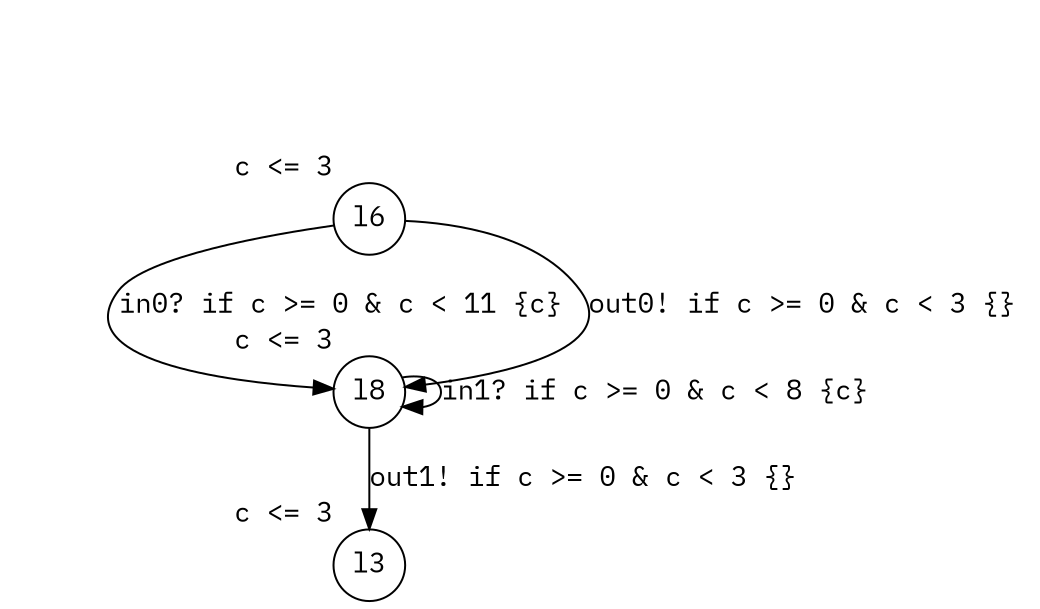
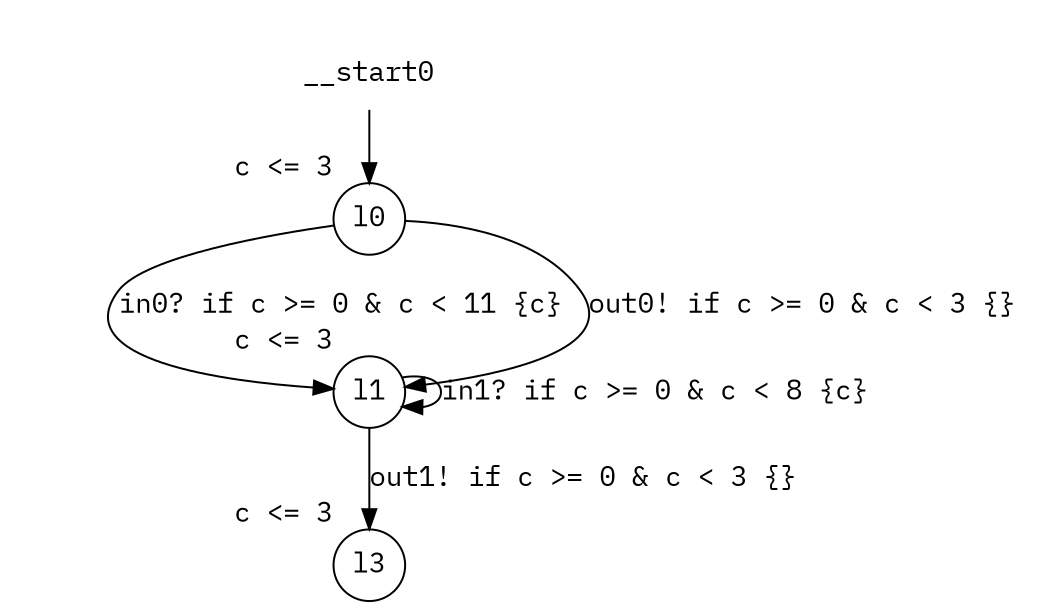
node "__start0": added
node "l6 c <= 3": label "l6 c <= 3" -> "l0 c <= 3"
node "l8 c <= 3": label "l8 c <= 3" -> "l1 c <= 3"
